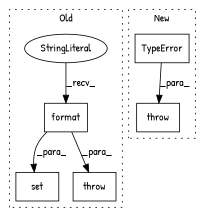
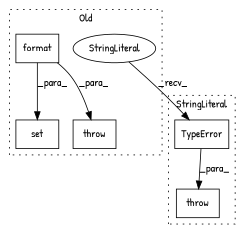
cluster "New": label "New" -> "StringLiteral"
edge "StringLiteral" -> "format": now "StringLiteral" -> "TypeError"
